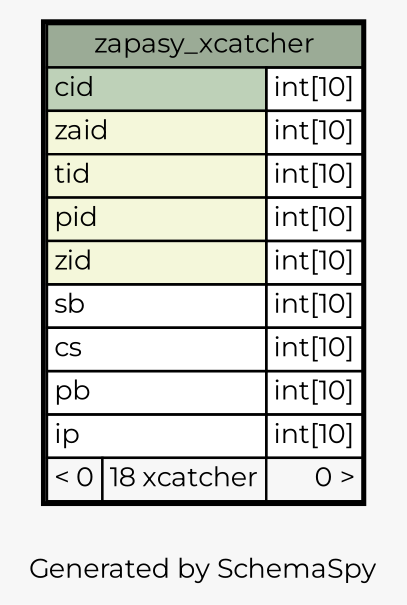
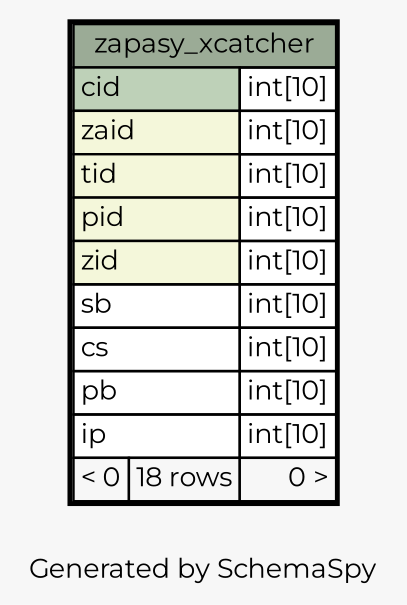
node "zapasy_xcatcher": text "18 xcatcher" -> "18 rows"
